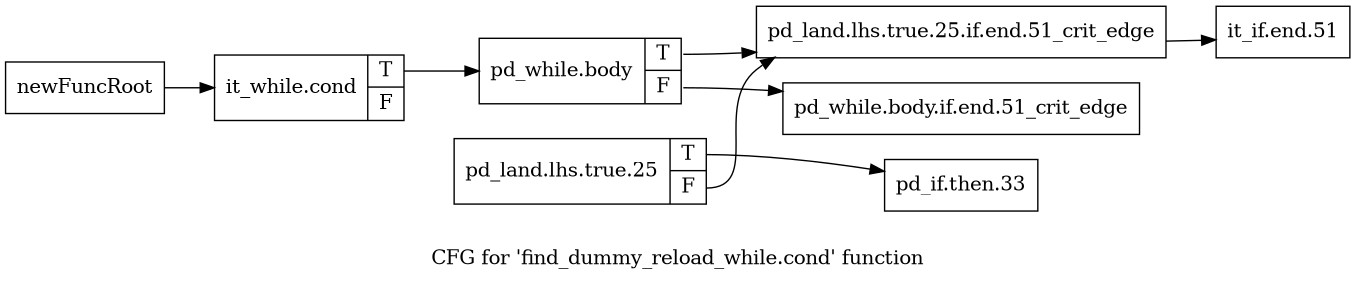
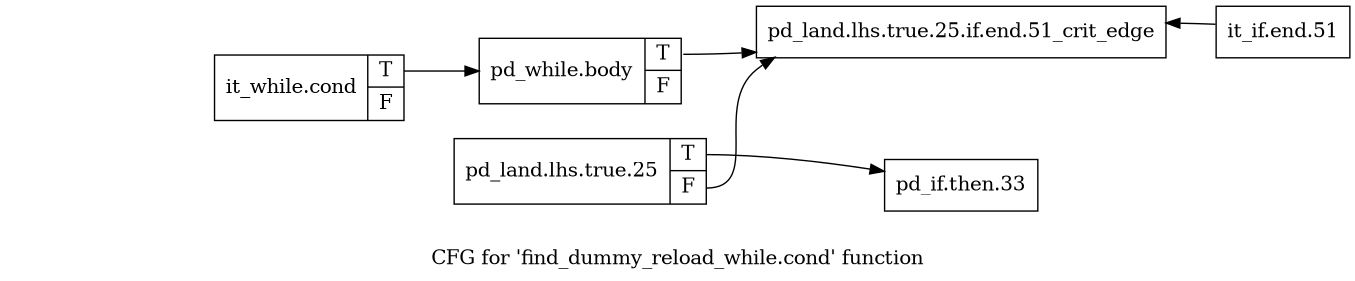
edge "pd_land.lhs.true.25.if.end.51_crit_edge" -> "it_if.end.51": reversed
node "newFuncRoot": removed
node "pd_while.body.if.end.51_crit_edge": removed
